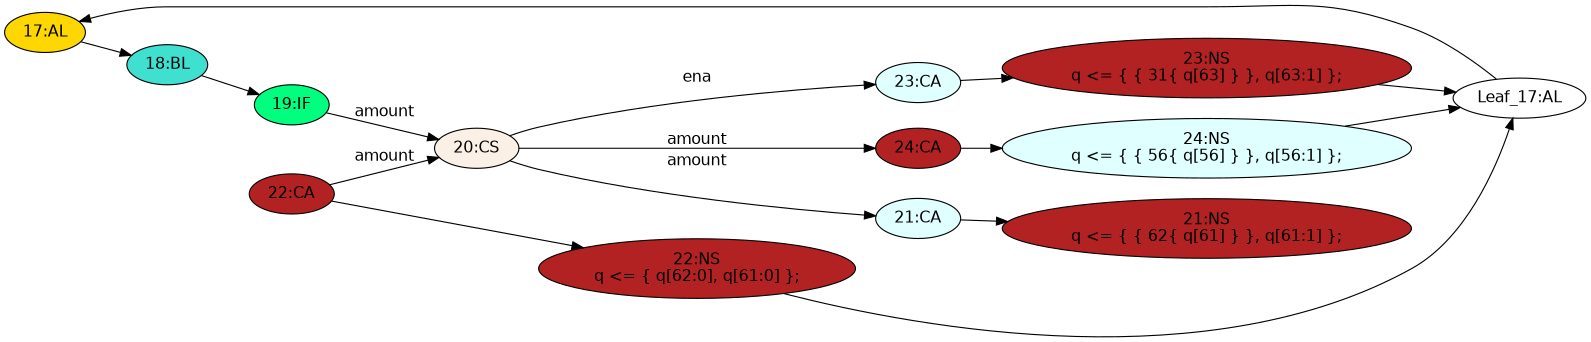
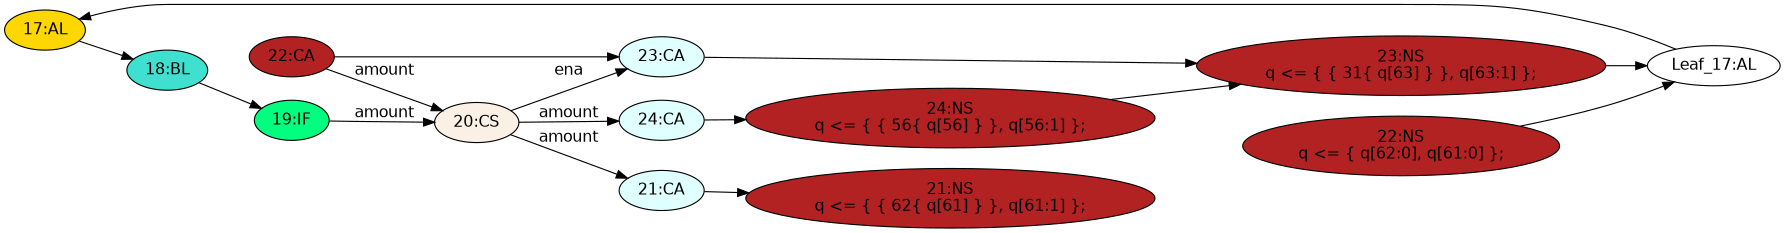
edge "24:NS q <= { { 56{ q[56] } }, q[56:1] };" -> "Leaf_17:AL": now "24:NS q <= { { 56{ q[56] } }, q[56:1] };" -> "23:NS q <= { { 31{ q[63] } }, q[63:1] };"
node "24:CA": fillcolor firebrick -> lightcyan
node "24:NS q <= { { 56{ q[56] } }, q[56:1] };": fillcolor lightcyan -> firebrick
edge "22:CA" -> "22:NS q <= { q[62:0], q[61:0] };": now "22:CA" -> "23:CA"
